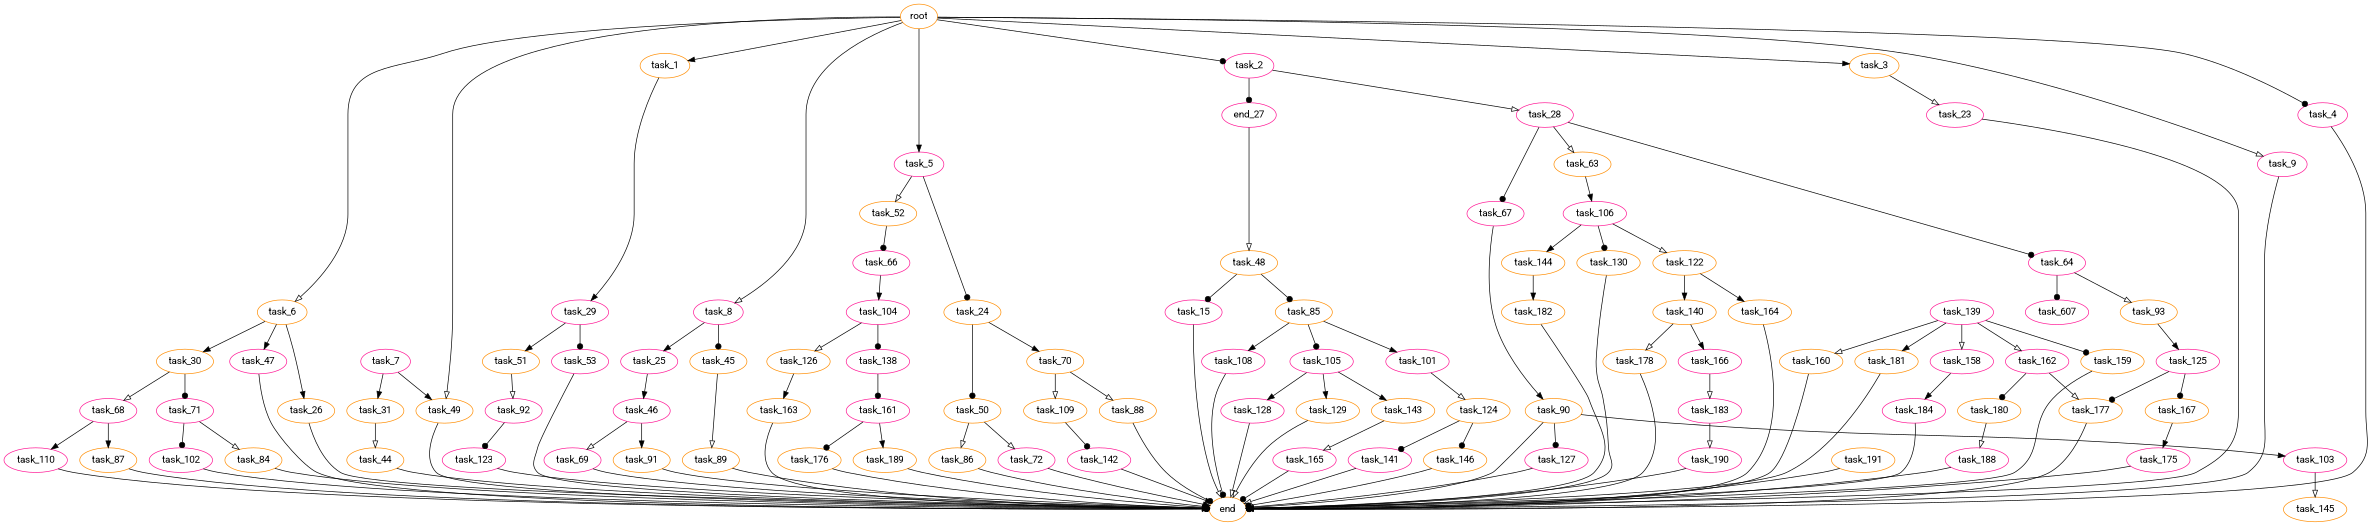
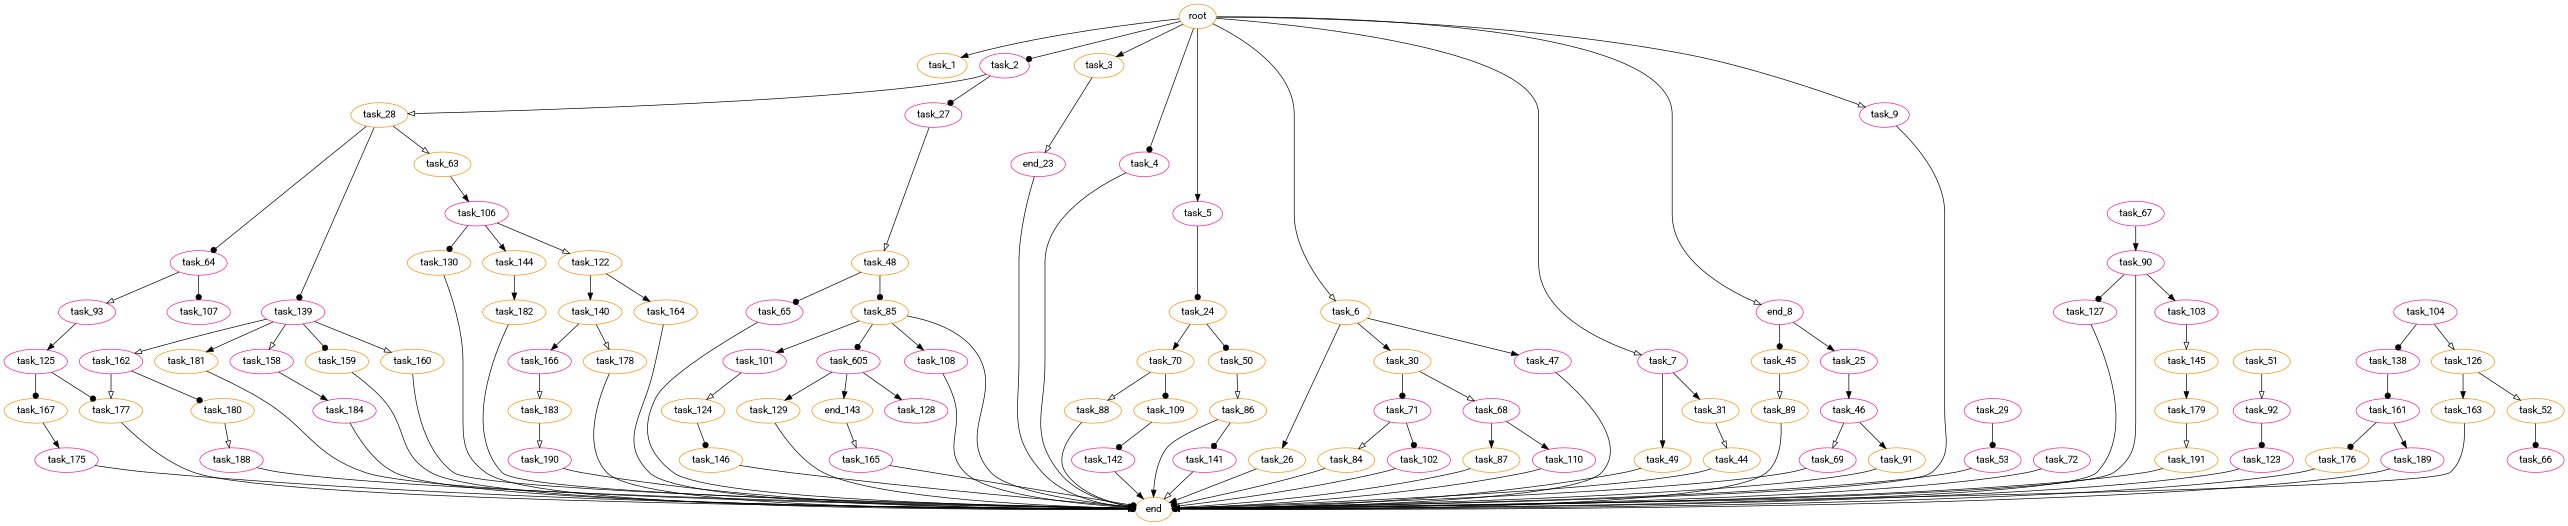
edge "root" -> "task_49": now "root" -> "task_7"
node "end_27": label "end_27" -> "task_27"
node "task_28": color deeppink -> darkorange
node "task_23": label "task_23" -> "end_23"
edge "task_28" -> "task_67": now "task_28" -> "task_139"
edge "task_5" -> "task_52": now "task_126" -> "task_52"
edge "task_1" -> "task_29": removed
edge "task_66" -> "task_104": removed
node "task_8": label "task_8" -> "end_8"
node "task_15": label "task_15" -> "task_65"
node "task_607": label "task_607" -> "task_107"
node "task_93": color darkorange -> deeppink
edge "task_29" -> "task_51": removed
node "task_105": label "task_105" -> "task_605"
edge "task_70" -> "task_109": arrowhead onormal -> dot
node "task_143": label "task_143" -> "end_143"
node "task_90": color darkorange -> deeppink
node "task_183": color deeppink -> darkorange
node "task_179": added
edge "task_50" -> "task_72": removed
edge "task_124" -> "task_141": now "task_86" -> "task_141"
edge "task_128" -> "end": now "task_85" -> "end"
node "task_189": color darkorange -> deeppink
